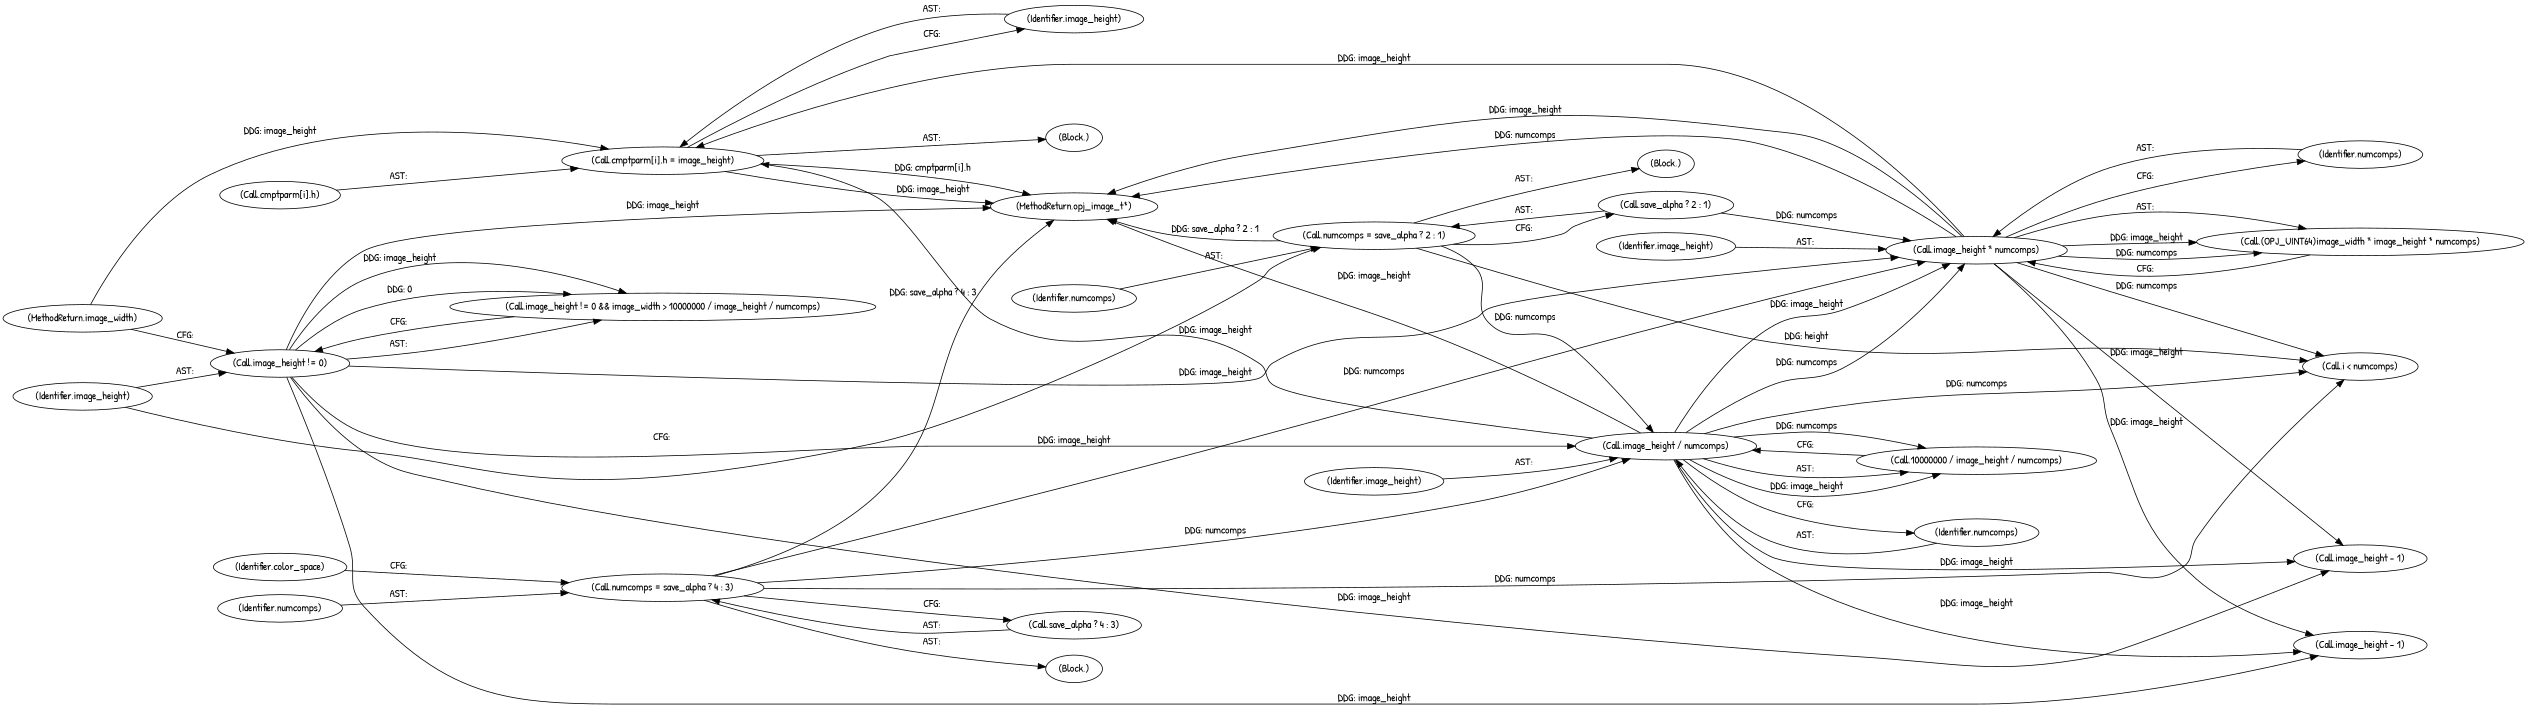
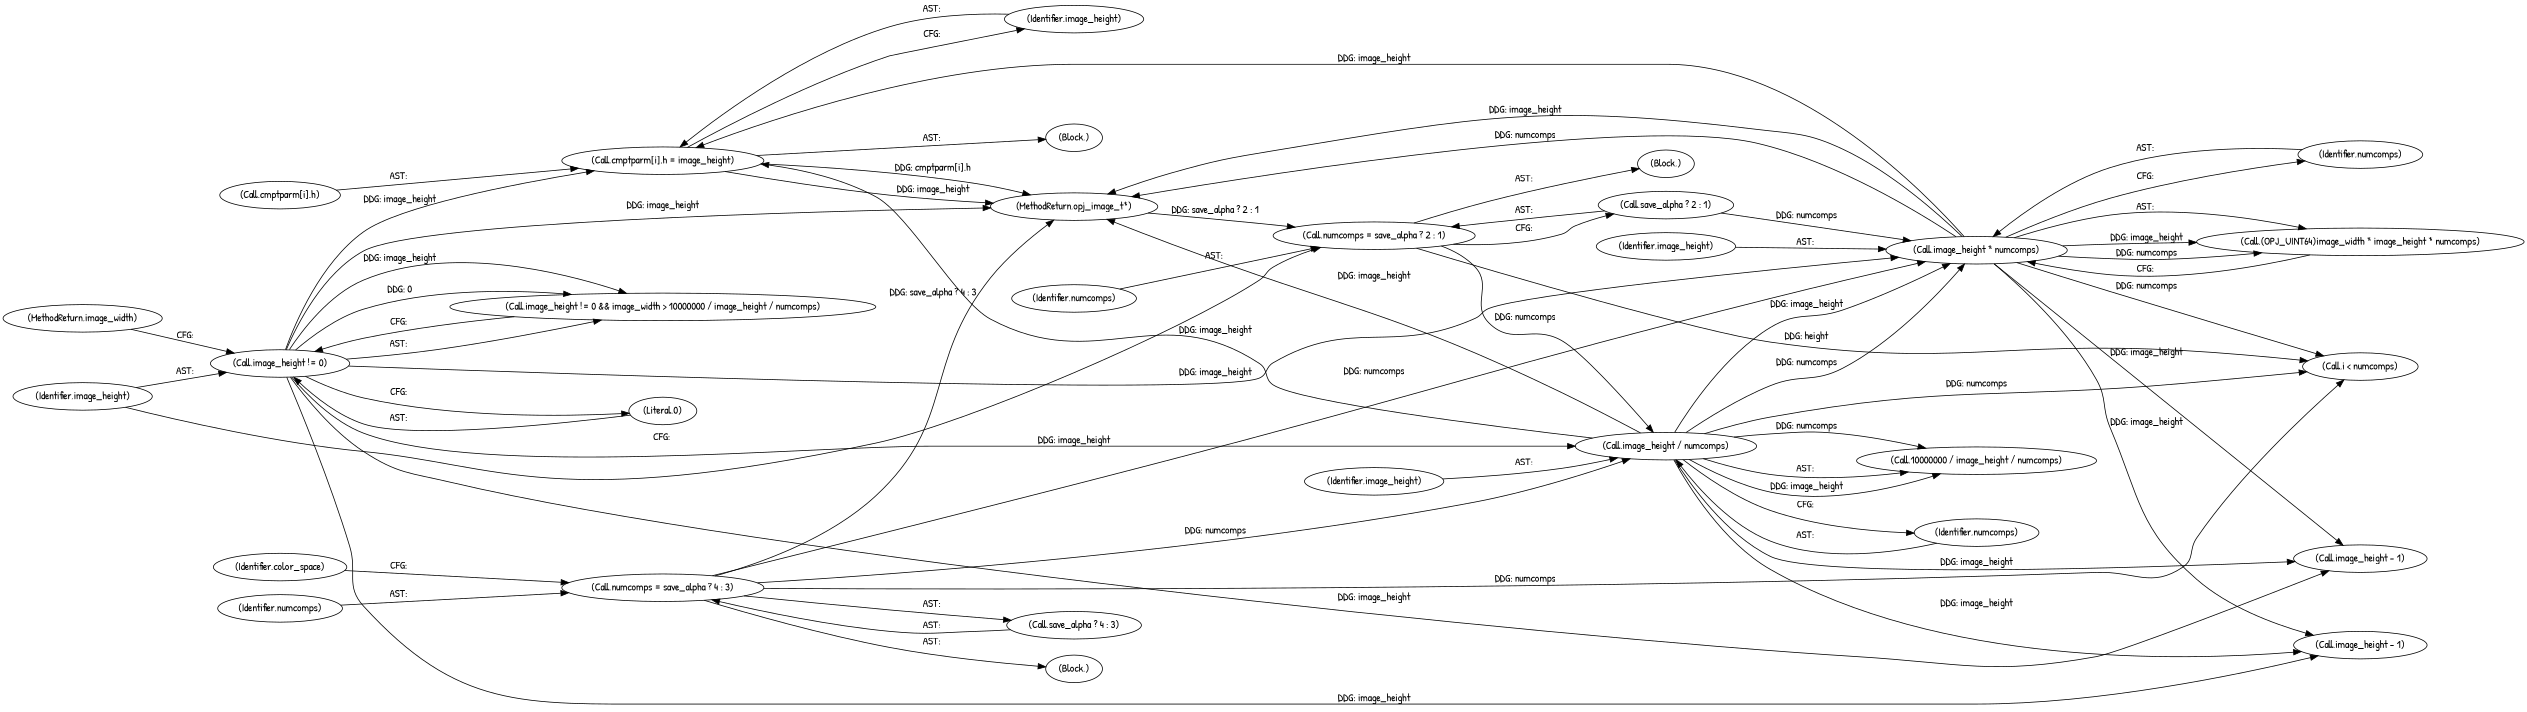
edge "(MethodReturn,image_width)" -> "(Call,cmptparm[i].h = image_height)": now "(Call,image_height != 0)" -> "(Call,cmptparm[i].h = image_height)"
edge "(Call,numcomps = save_alpha ? 2 : 1)" -> "(MethodReturn,opj_image_t*)": reversed
node "(Literal,0)": added
edge "(Call,10000000 / image_height / numcomps)" -> "(Call,image_height / numcomps)": removed, label "CFG:"
edge "(Call,numcomps = save_alpha ? 4 : 3)" -> "(Call,save_alpha ? 4 : 3)": label "CFG: " -> "AST: "
